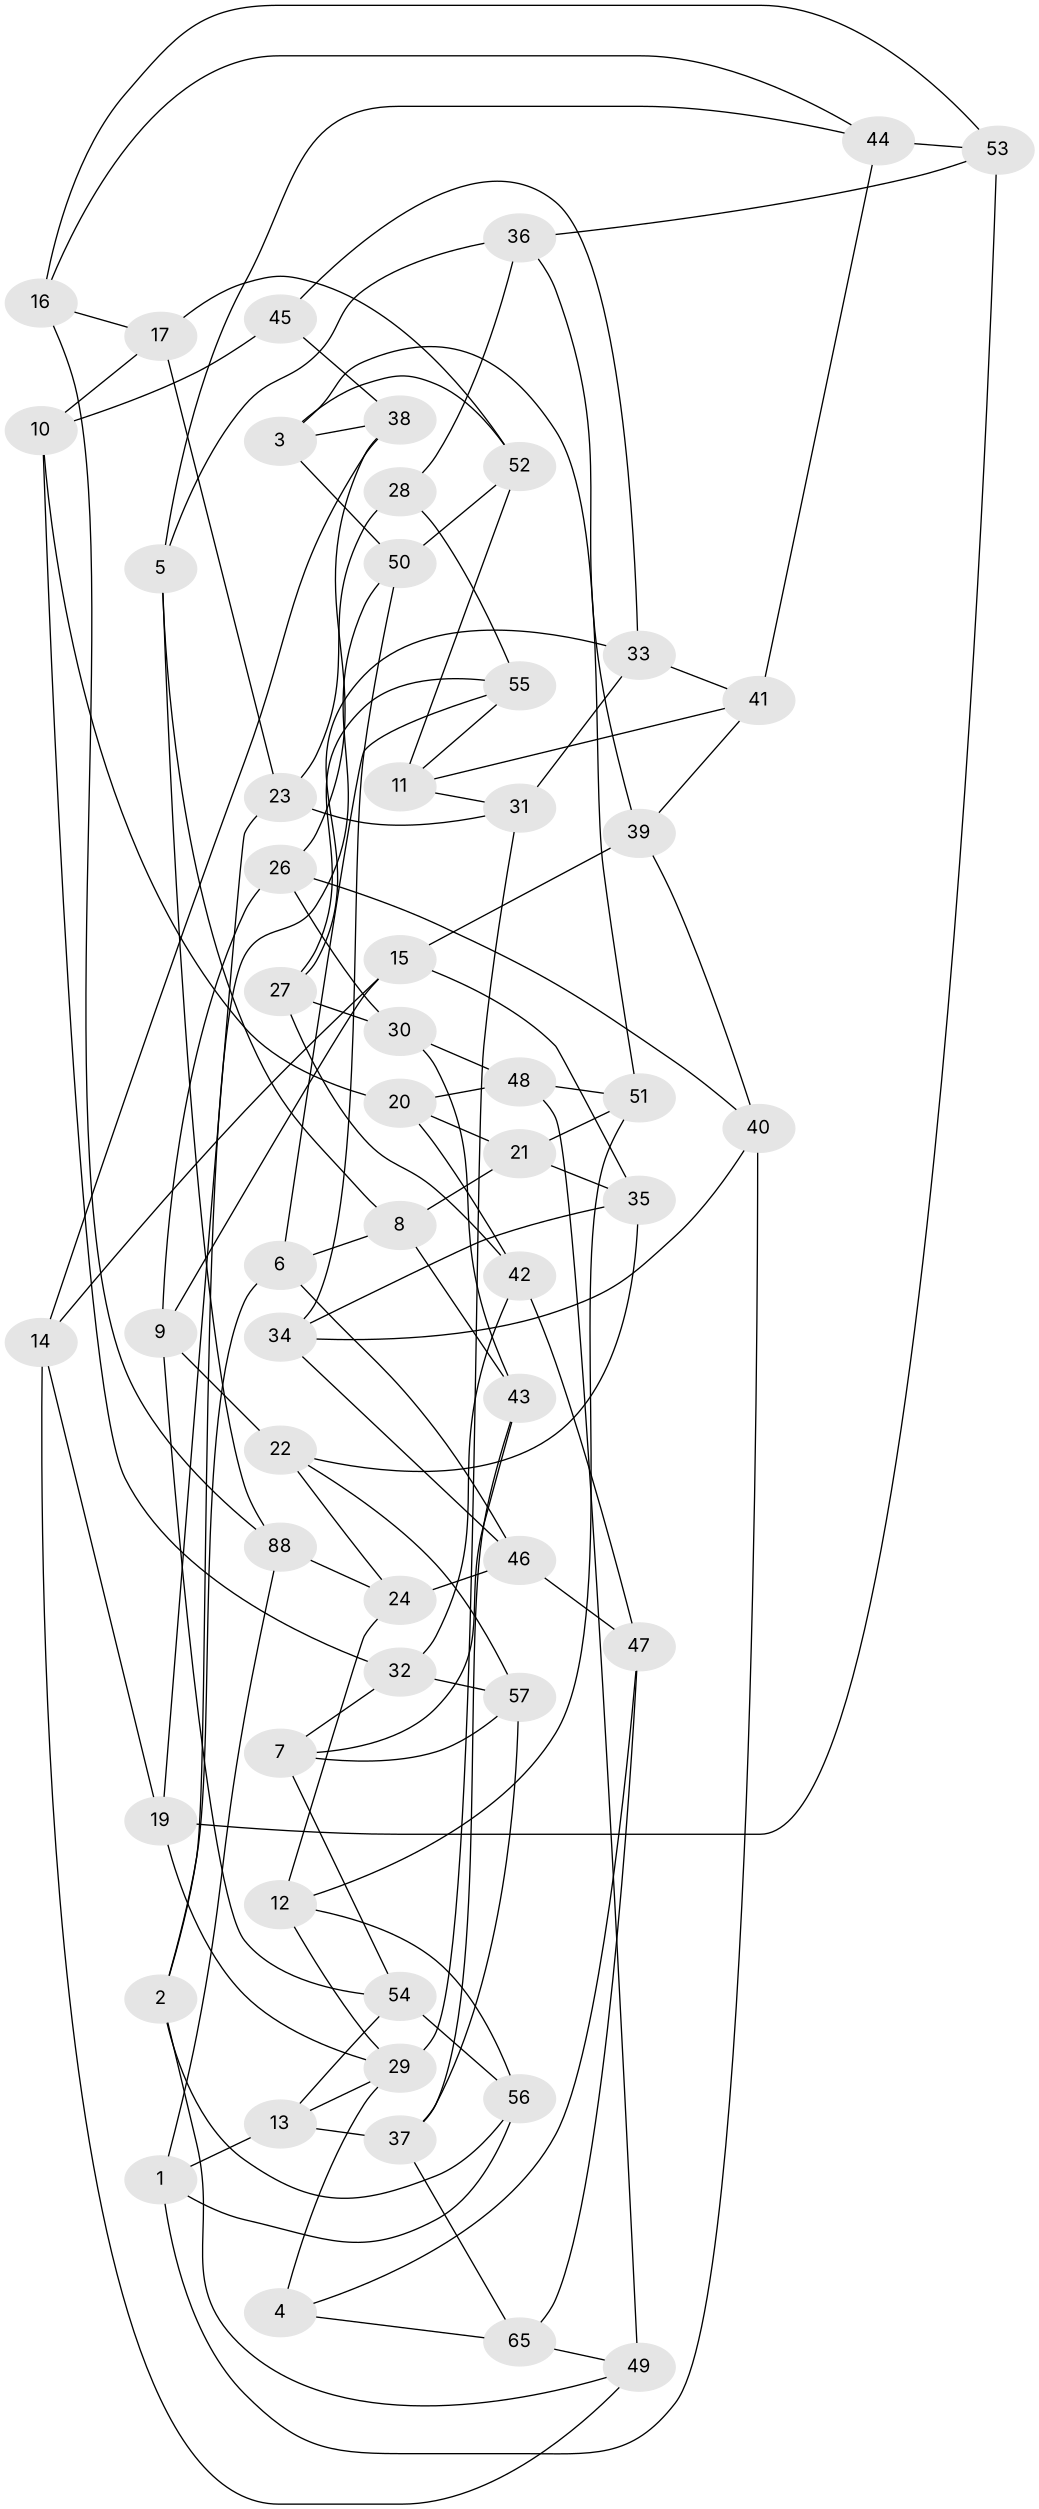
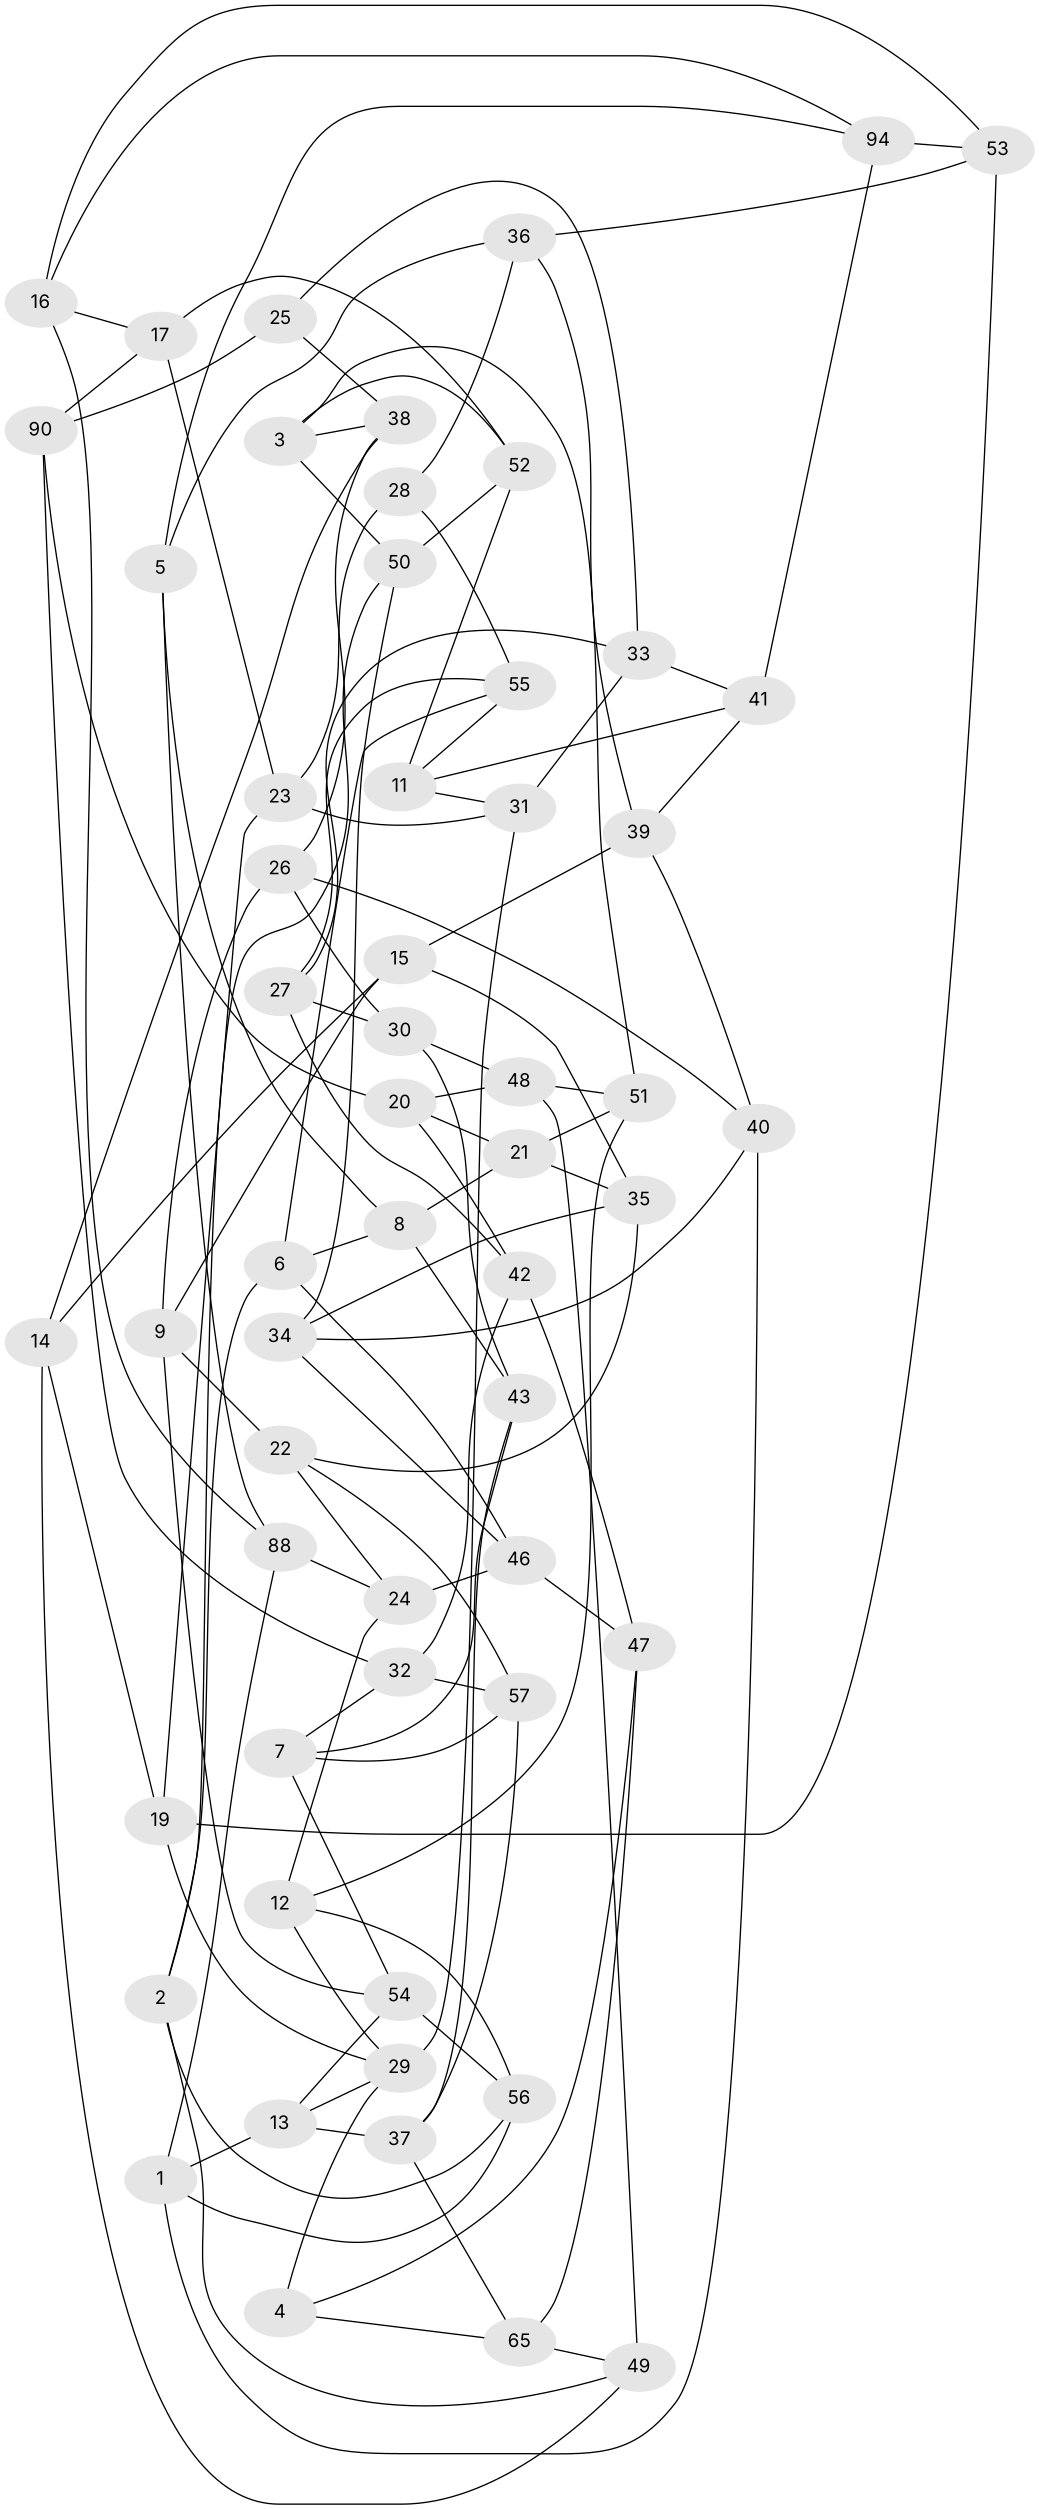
node "44": label "44" -> "94"
node "45": label "45" -> "25"
node "10": label "10" -> "90"
